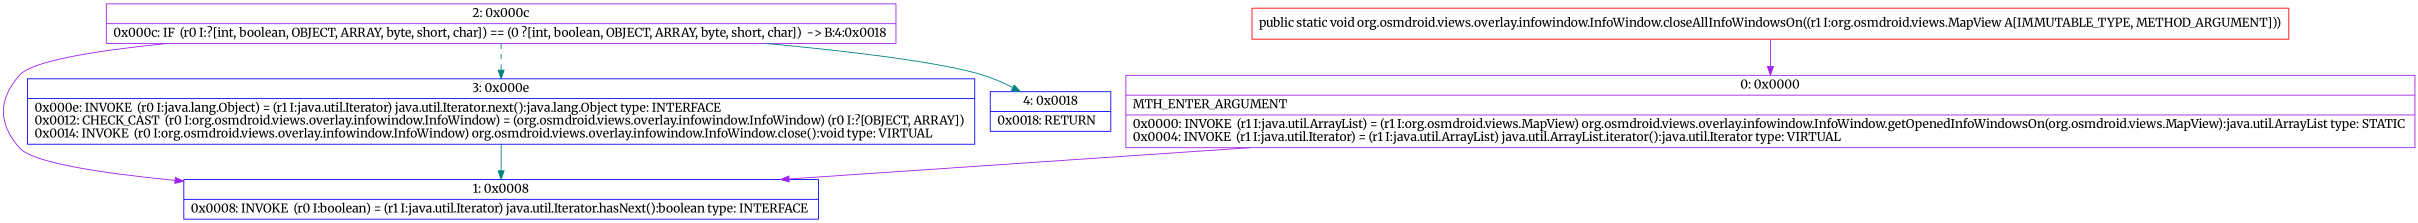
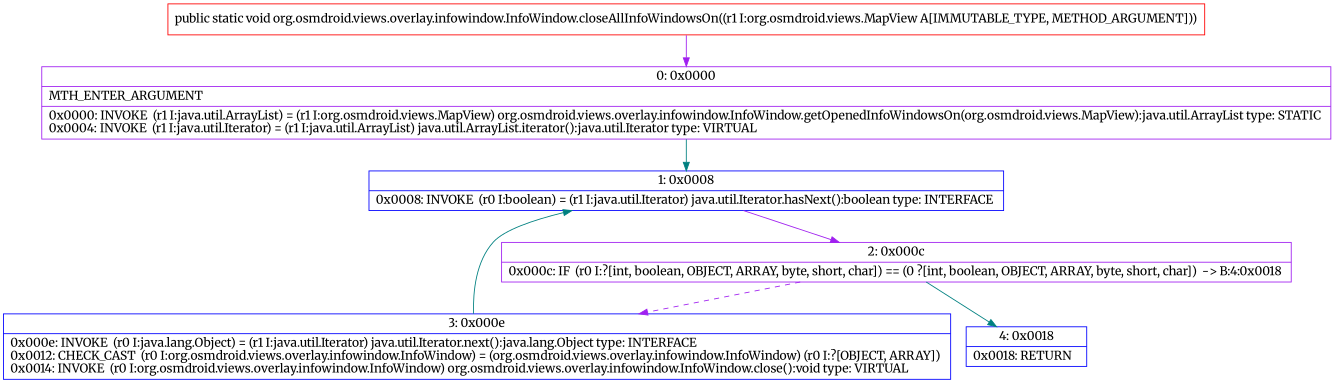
edge "2: 0x000c" -> "3: 0x000e": color teal -> purple
edge "2: 0x000c" -> "1: 0x0008": reversed
edge "0: 0x0000" -> "1: 0x0008": color purple -> teal
